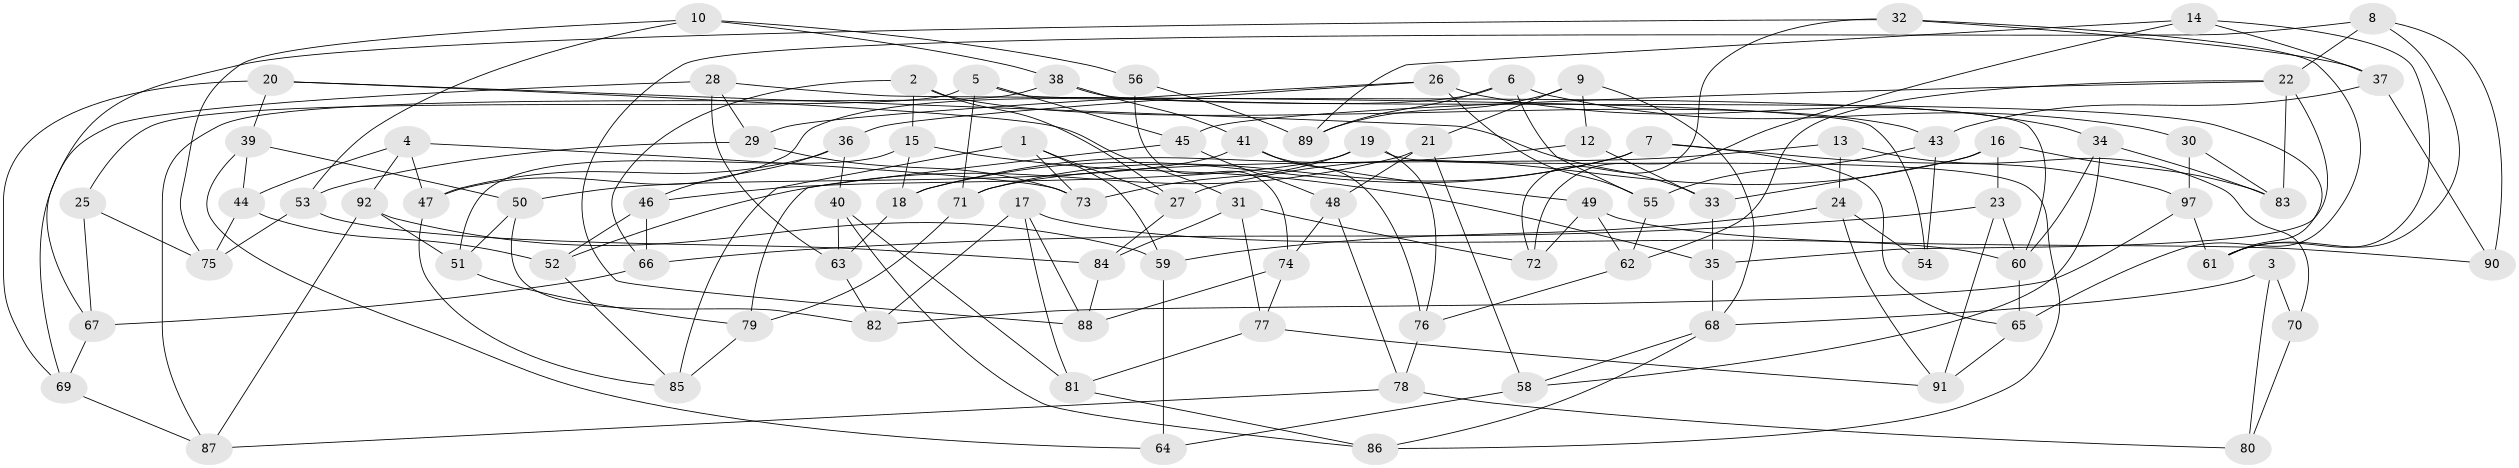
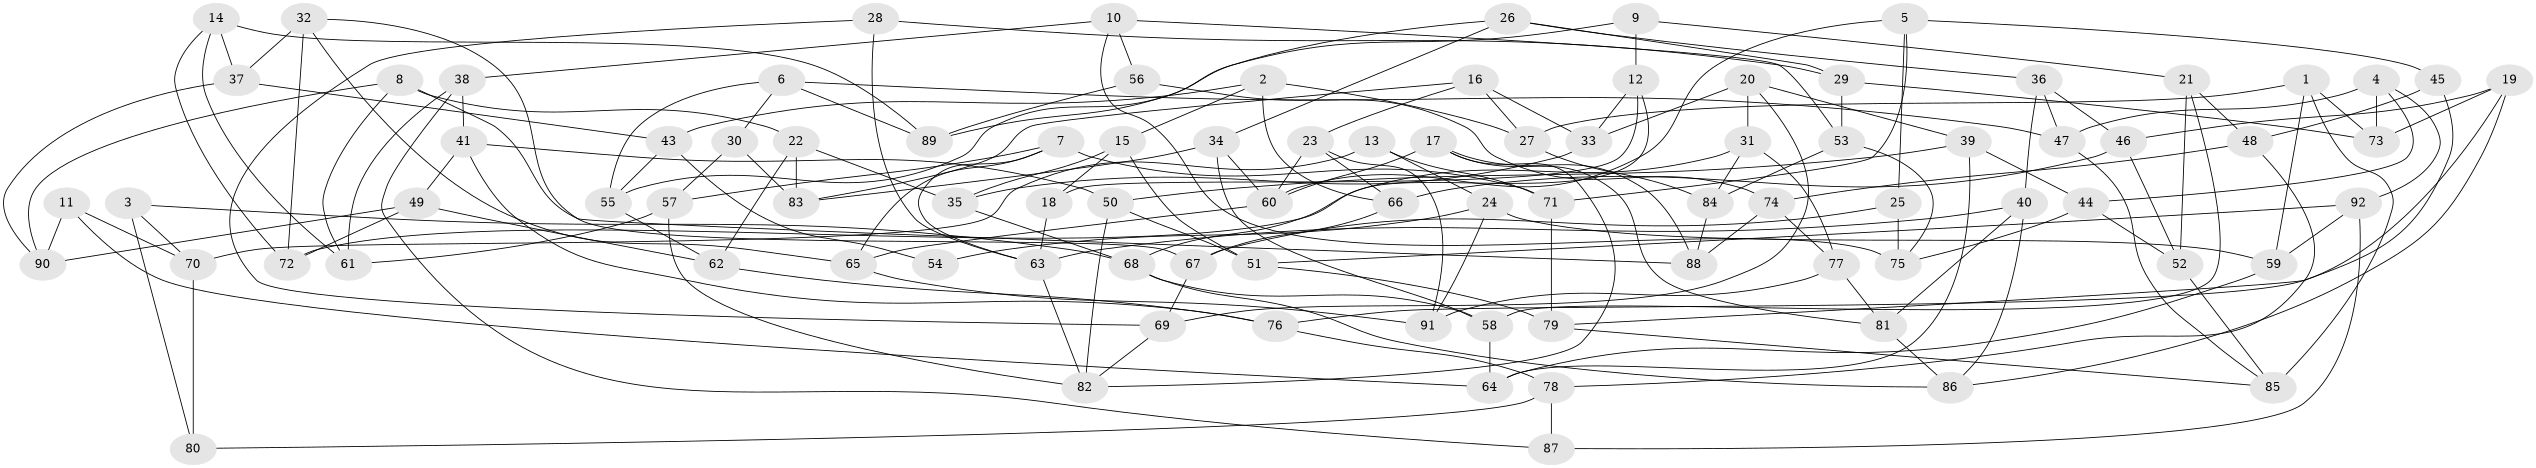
edge "22" -- "45": removed
edge "28" -- "54": removed
edge "9" -- "68": now "12" -- "68"
edge "7" -- "18": now "7" -- "63"
node "11": added
node "97": label "97" -> "57"
edge "69" -- "87": now "69" -- "82"
